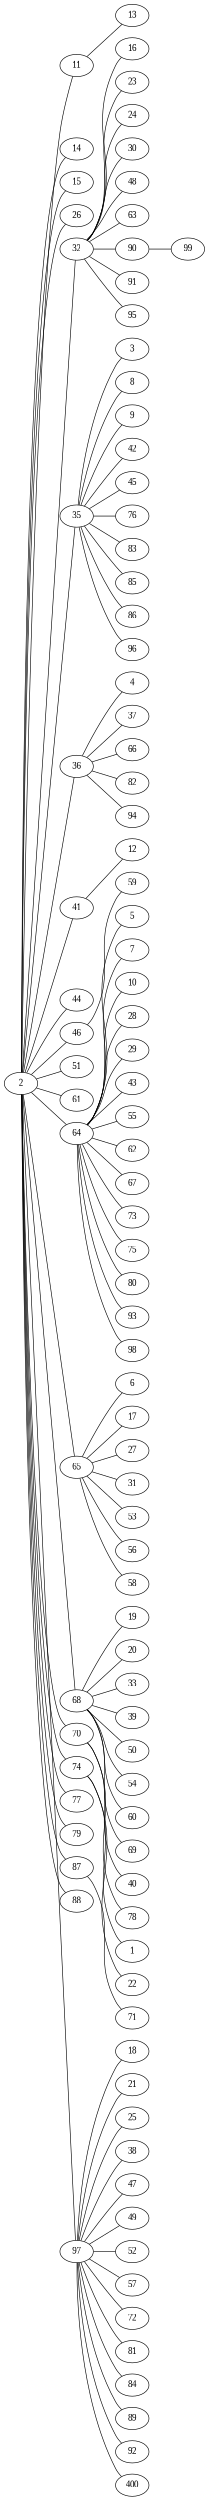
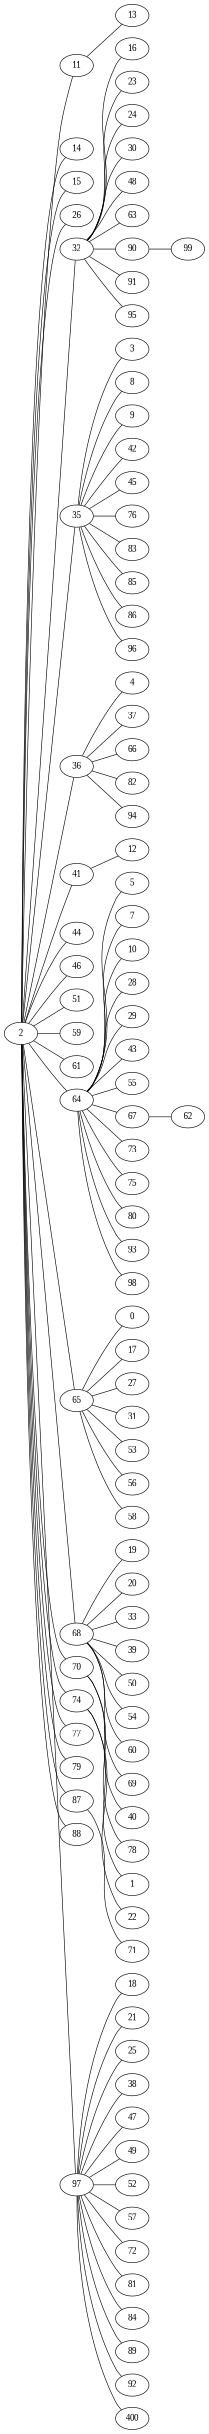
edge "59" -- "46": now "59" -- "2"
edge "64" -- "62": now "67" -- "62"
node "6": label "6" -> "0"
